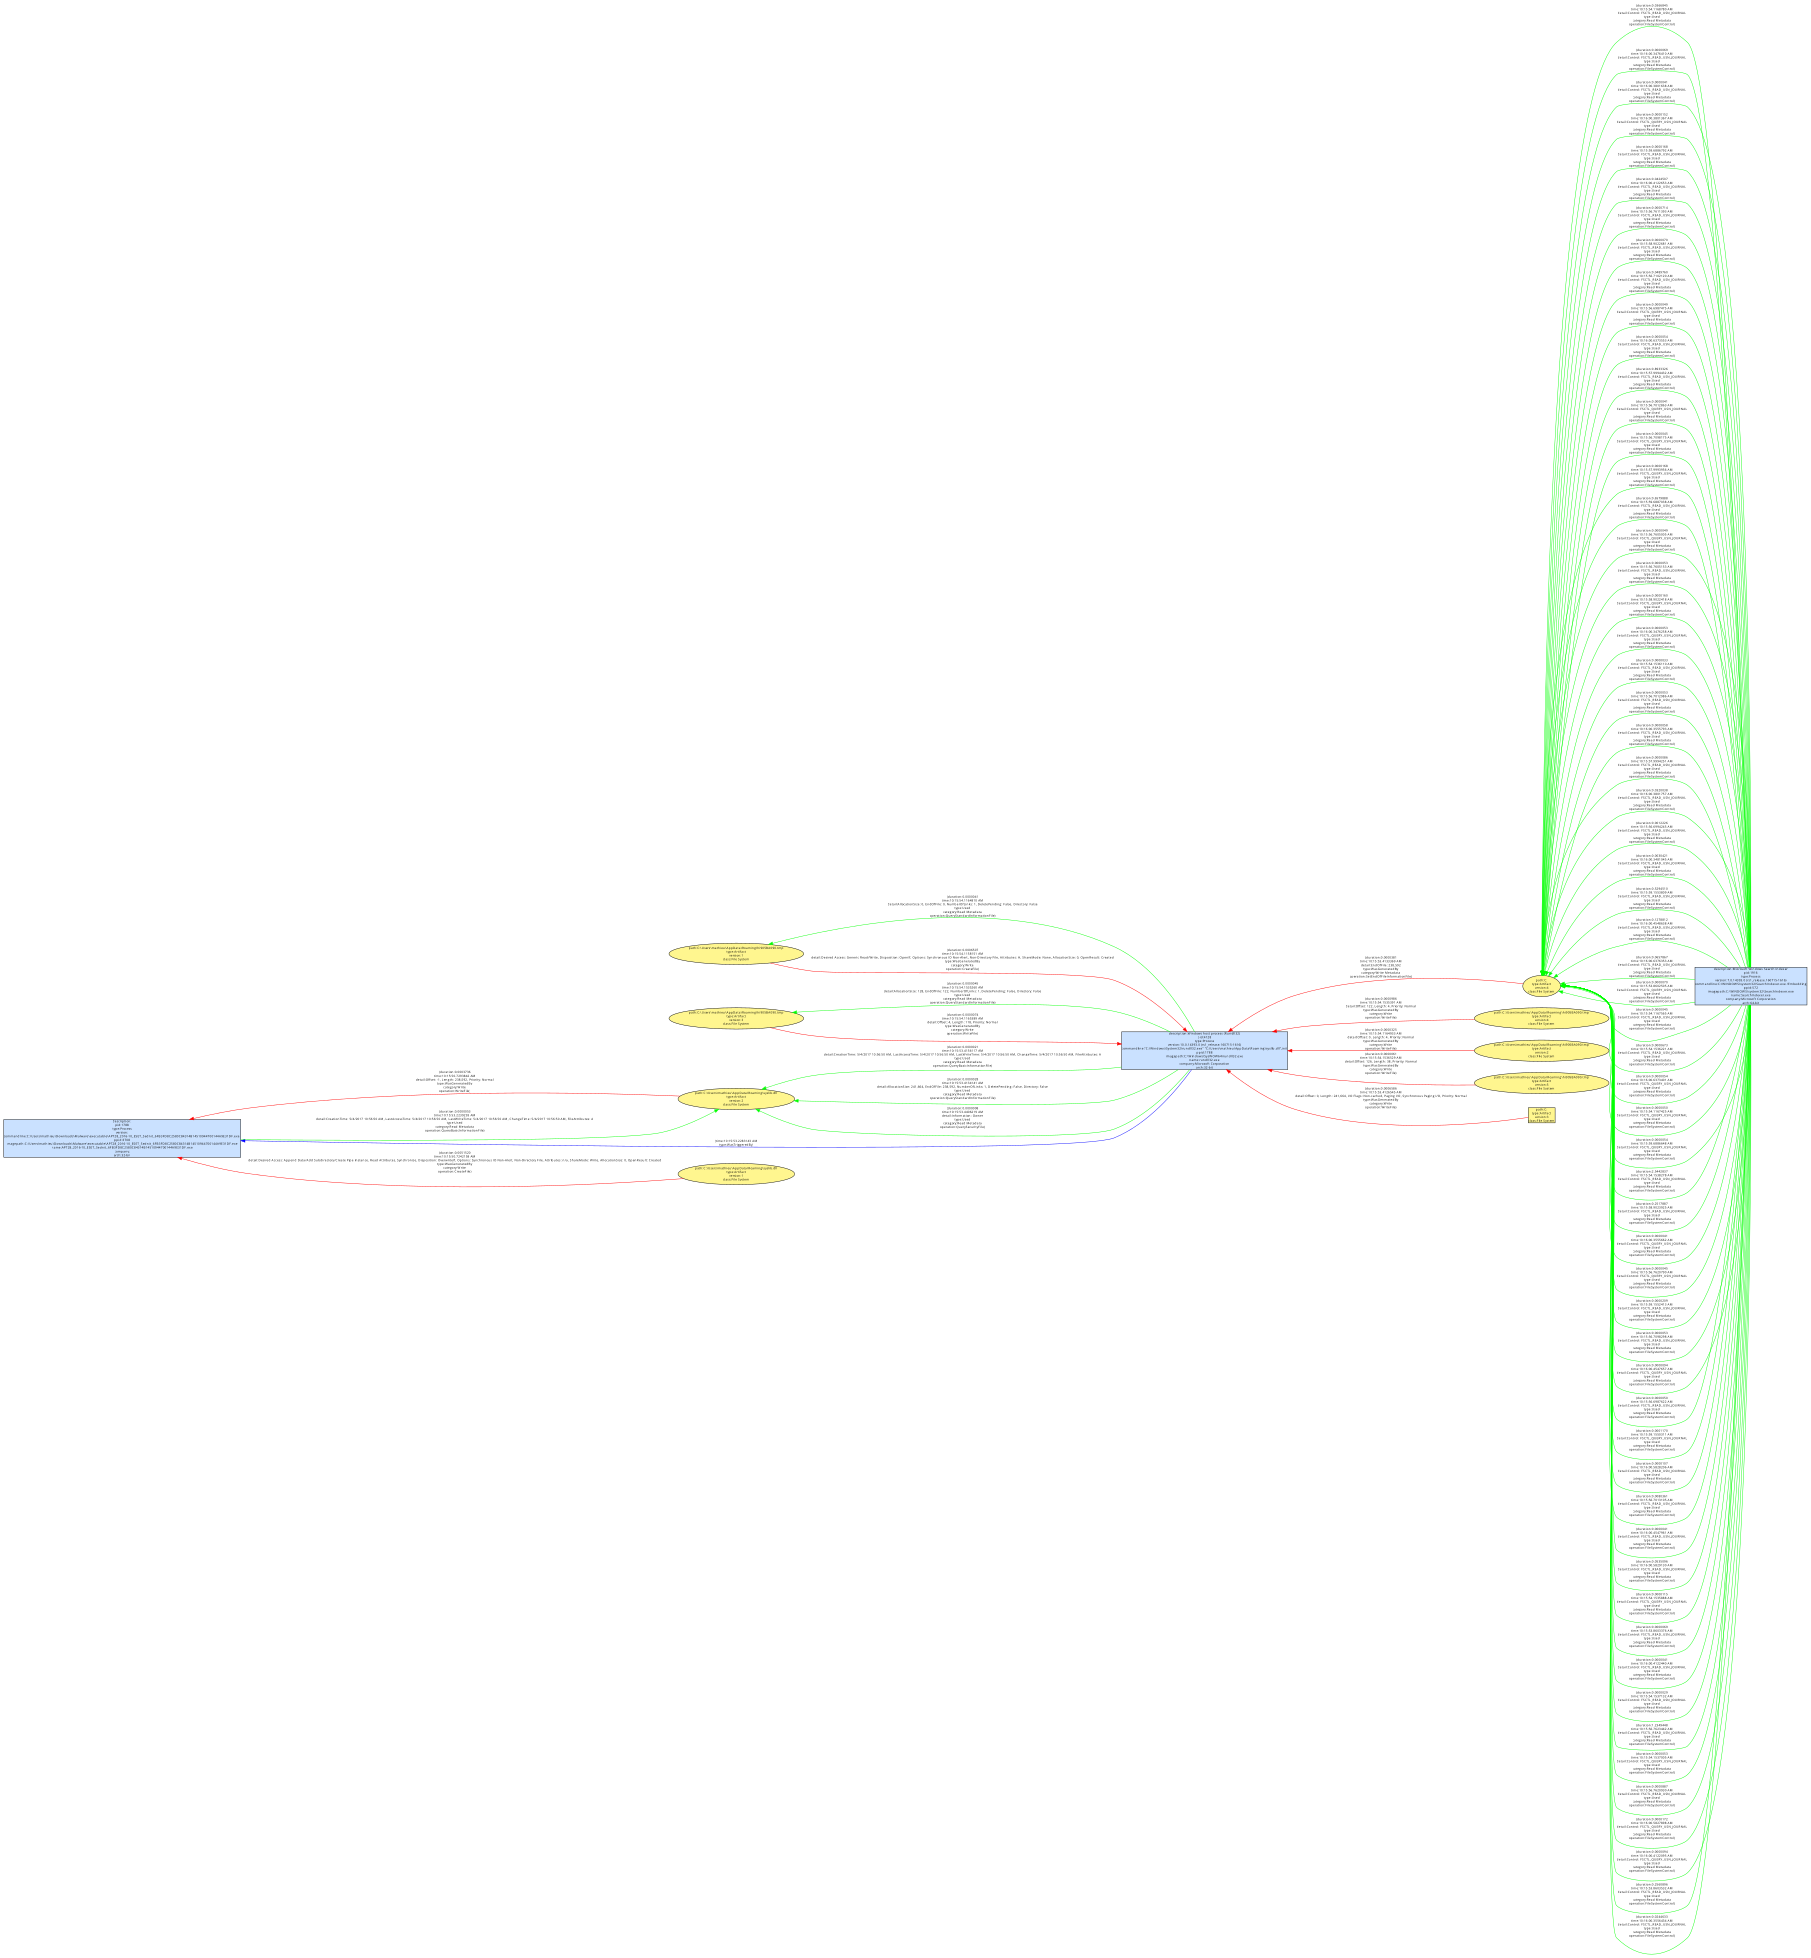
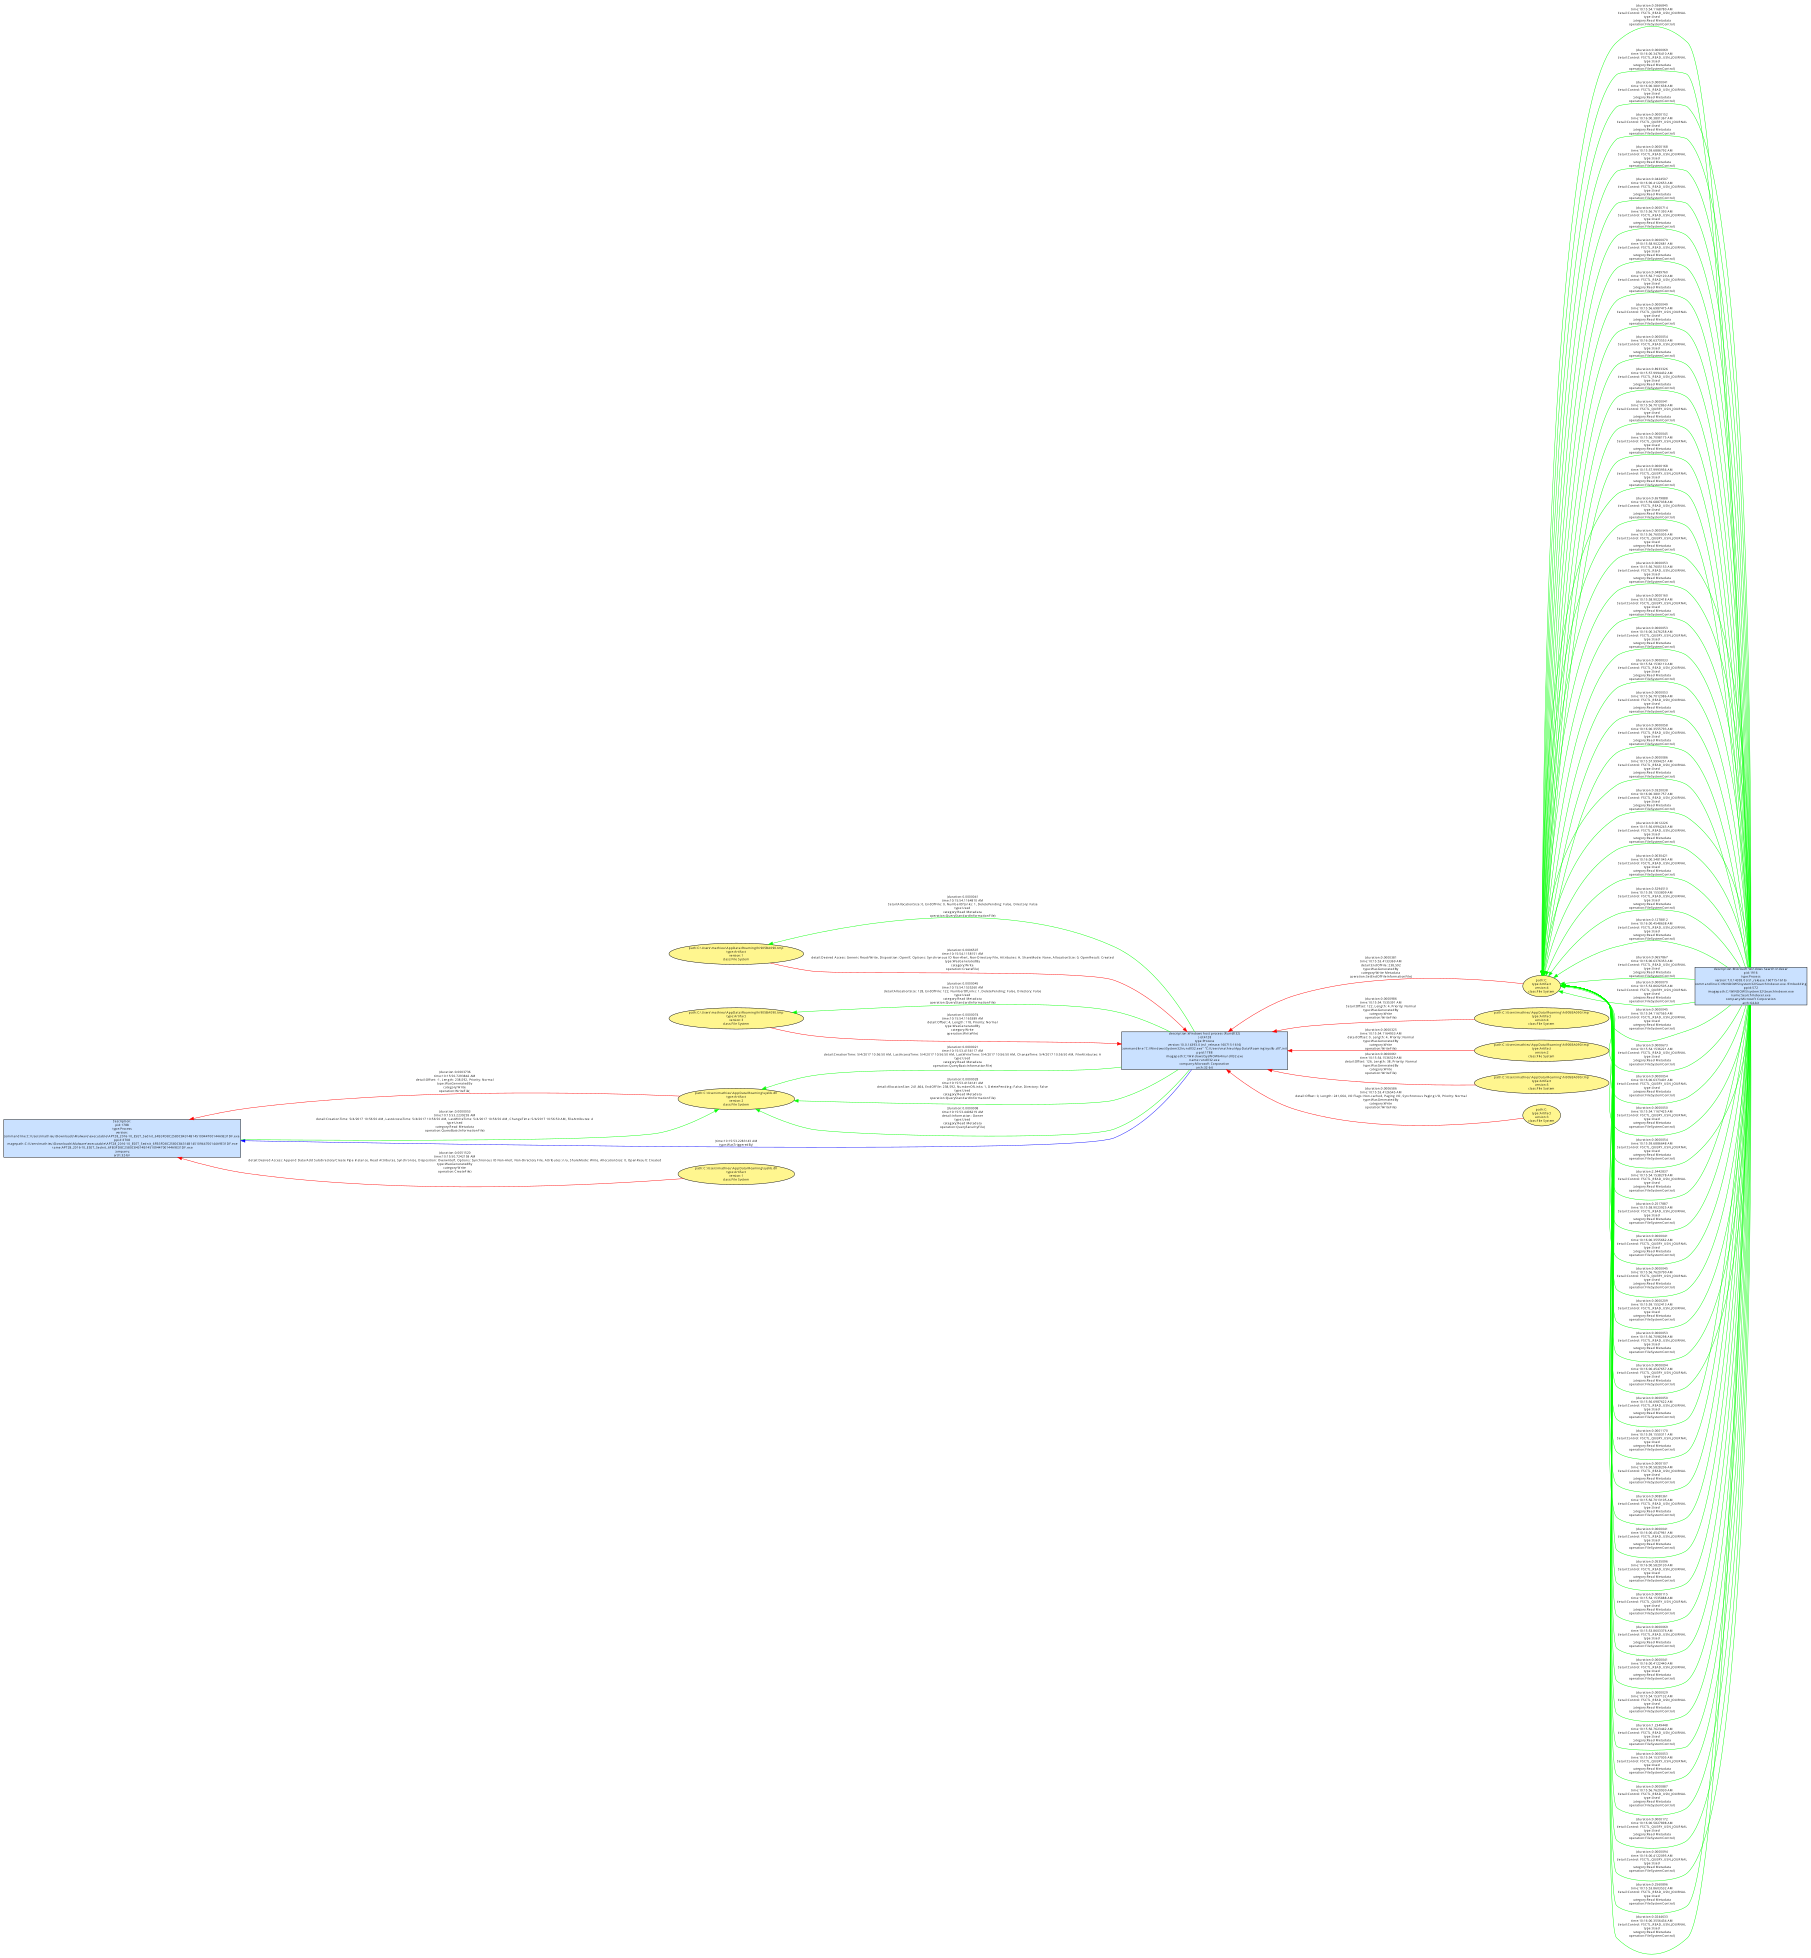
node "path:C: type:Artifact version:3 class:File System": shape box -> ellipse
